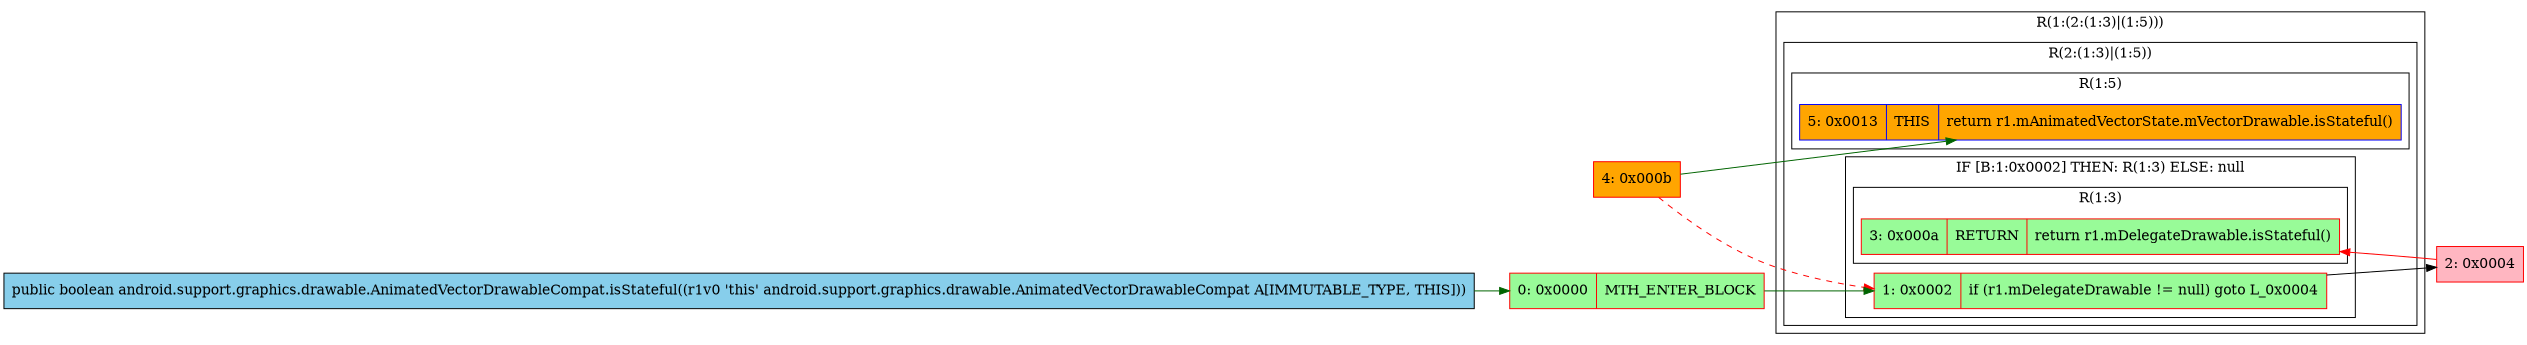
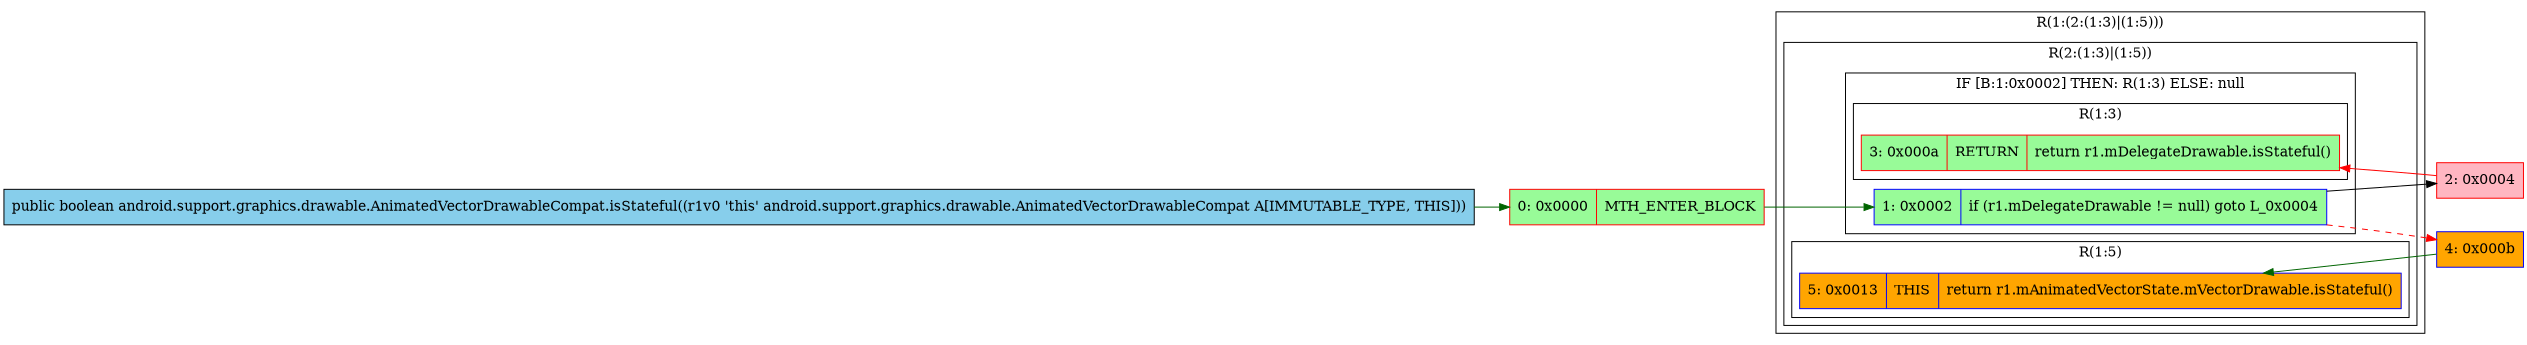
node "4: 0x000b": color red -> blue
edge "4: 0x000b" -> "1: 0x0002": reversed
node "1: 0x0002": color red -> blue
